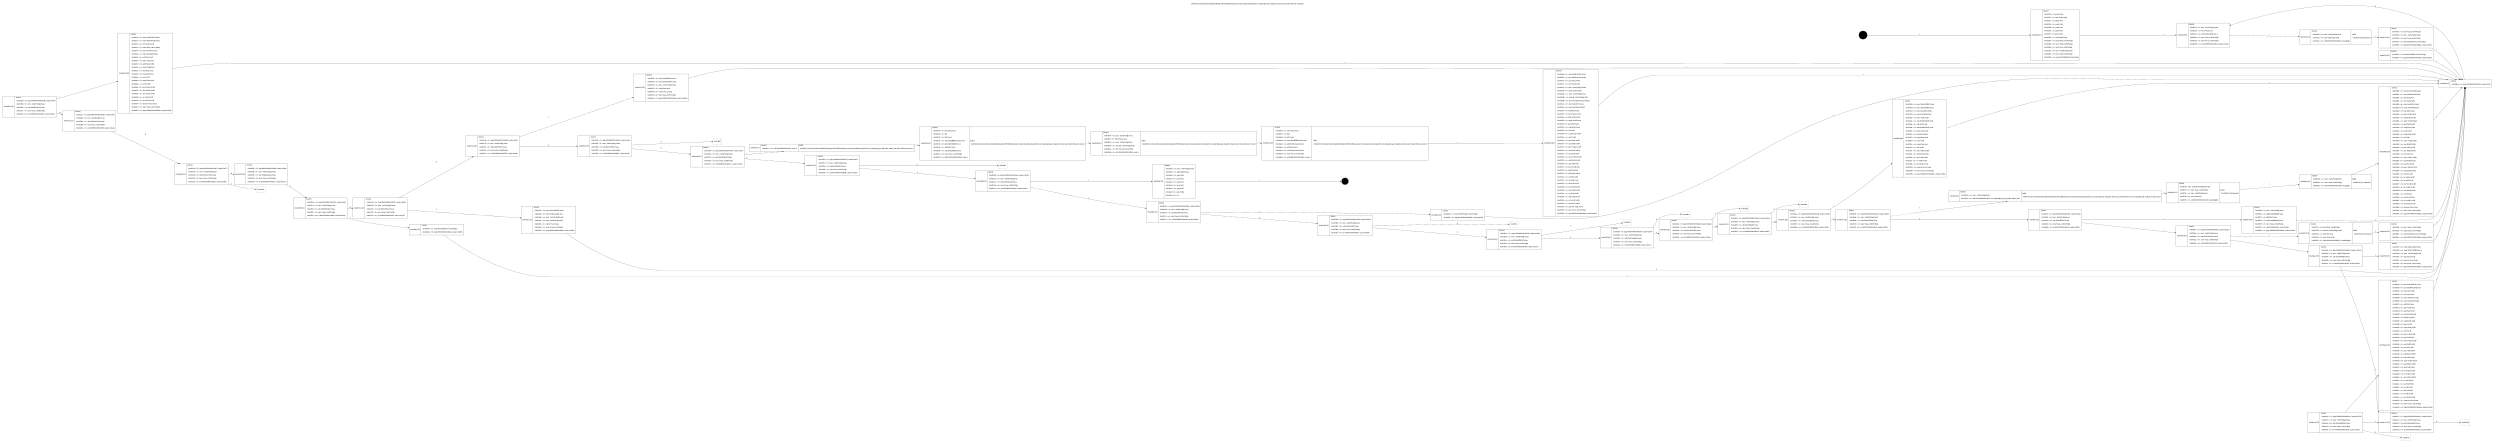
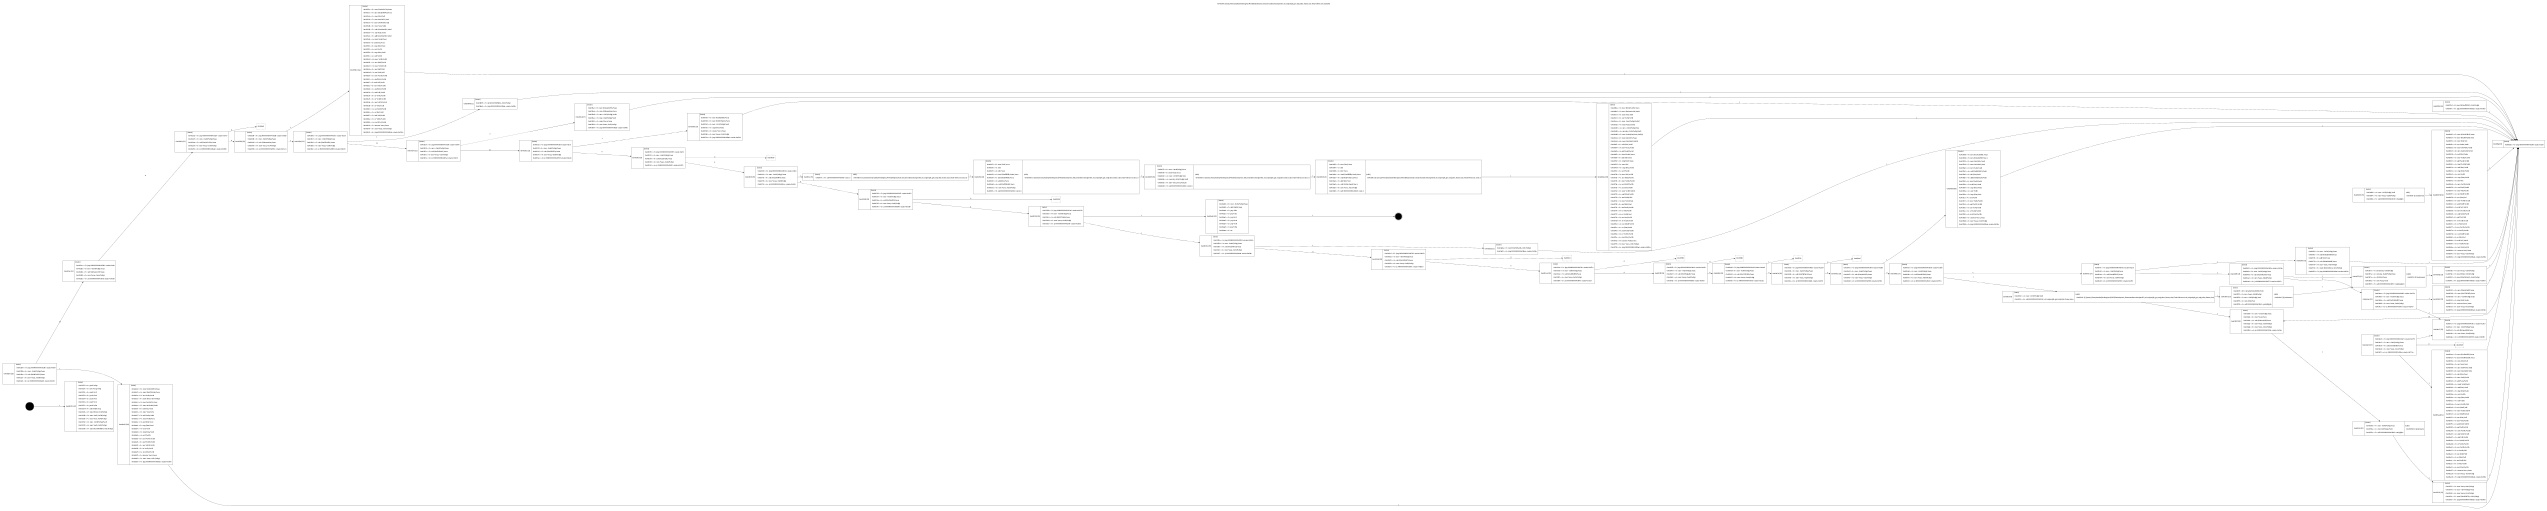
edge "0x401270 [47]" -> "0x40129f [23]": now "0x4017e0 [9]" -> "0x40129f [23]"
node "0x4015bc [144]": added
edge "0x4017e9 [23]" -> "0x401800 [15]": now "0x4017e9 [23]" -> "0x401573 [23]"
node "0x401909": removed
